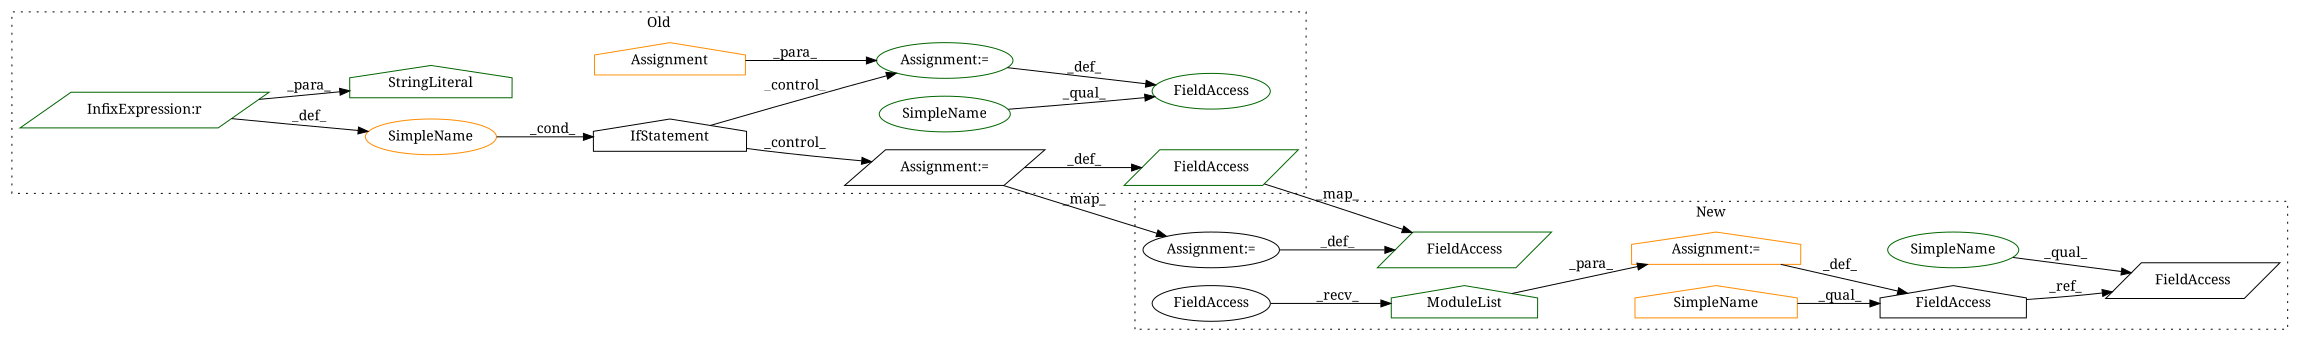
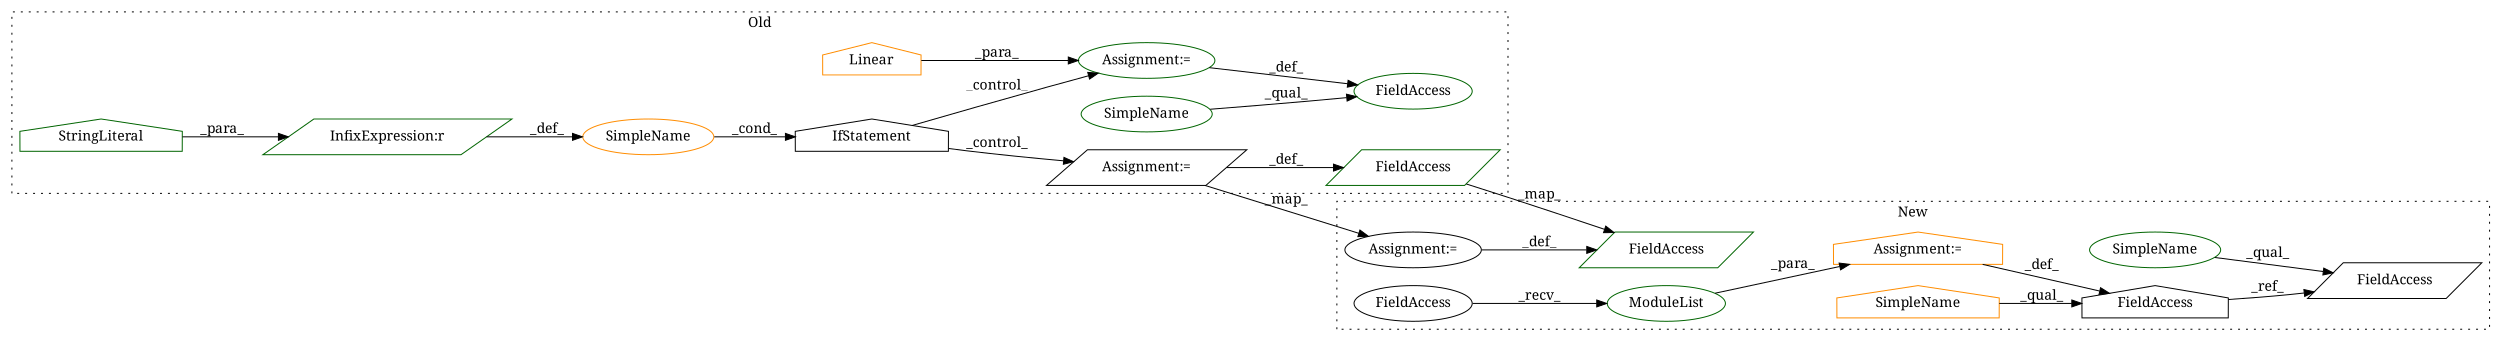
node "Assignment": label "Assignment" -> "Linear"
edge "InfixExpression:r" -> "StringLiteral": reversed
node "ModuleList": shape house -> ellipse
